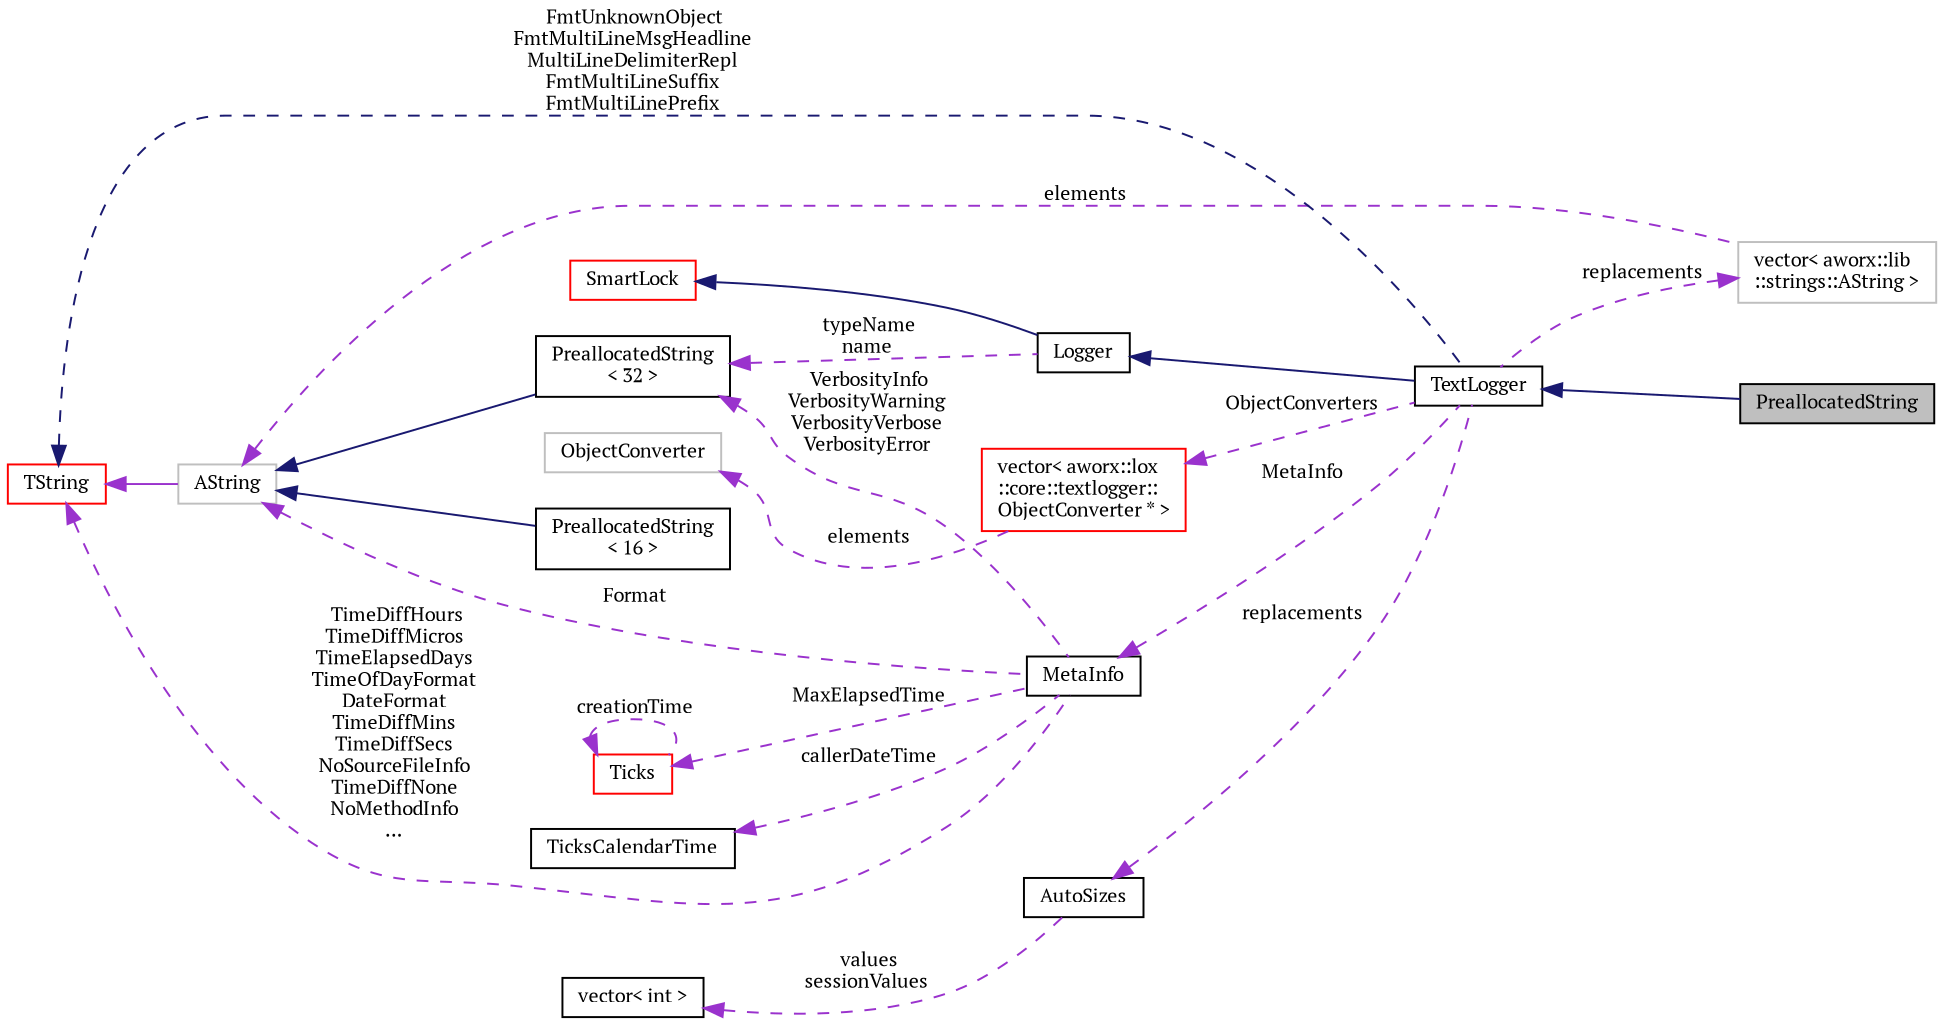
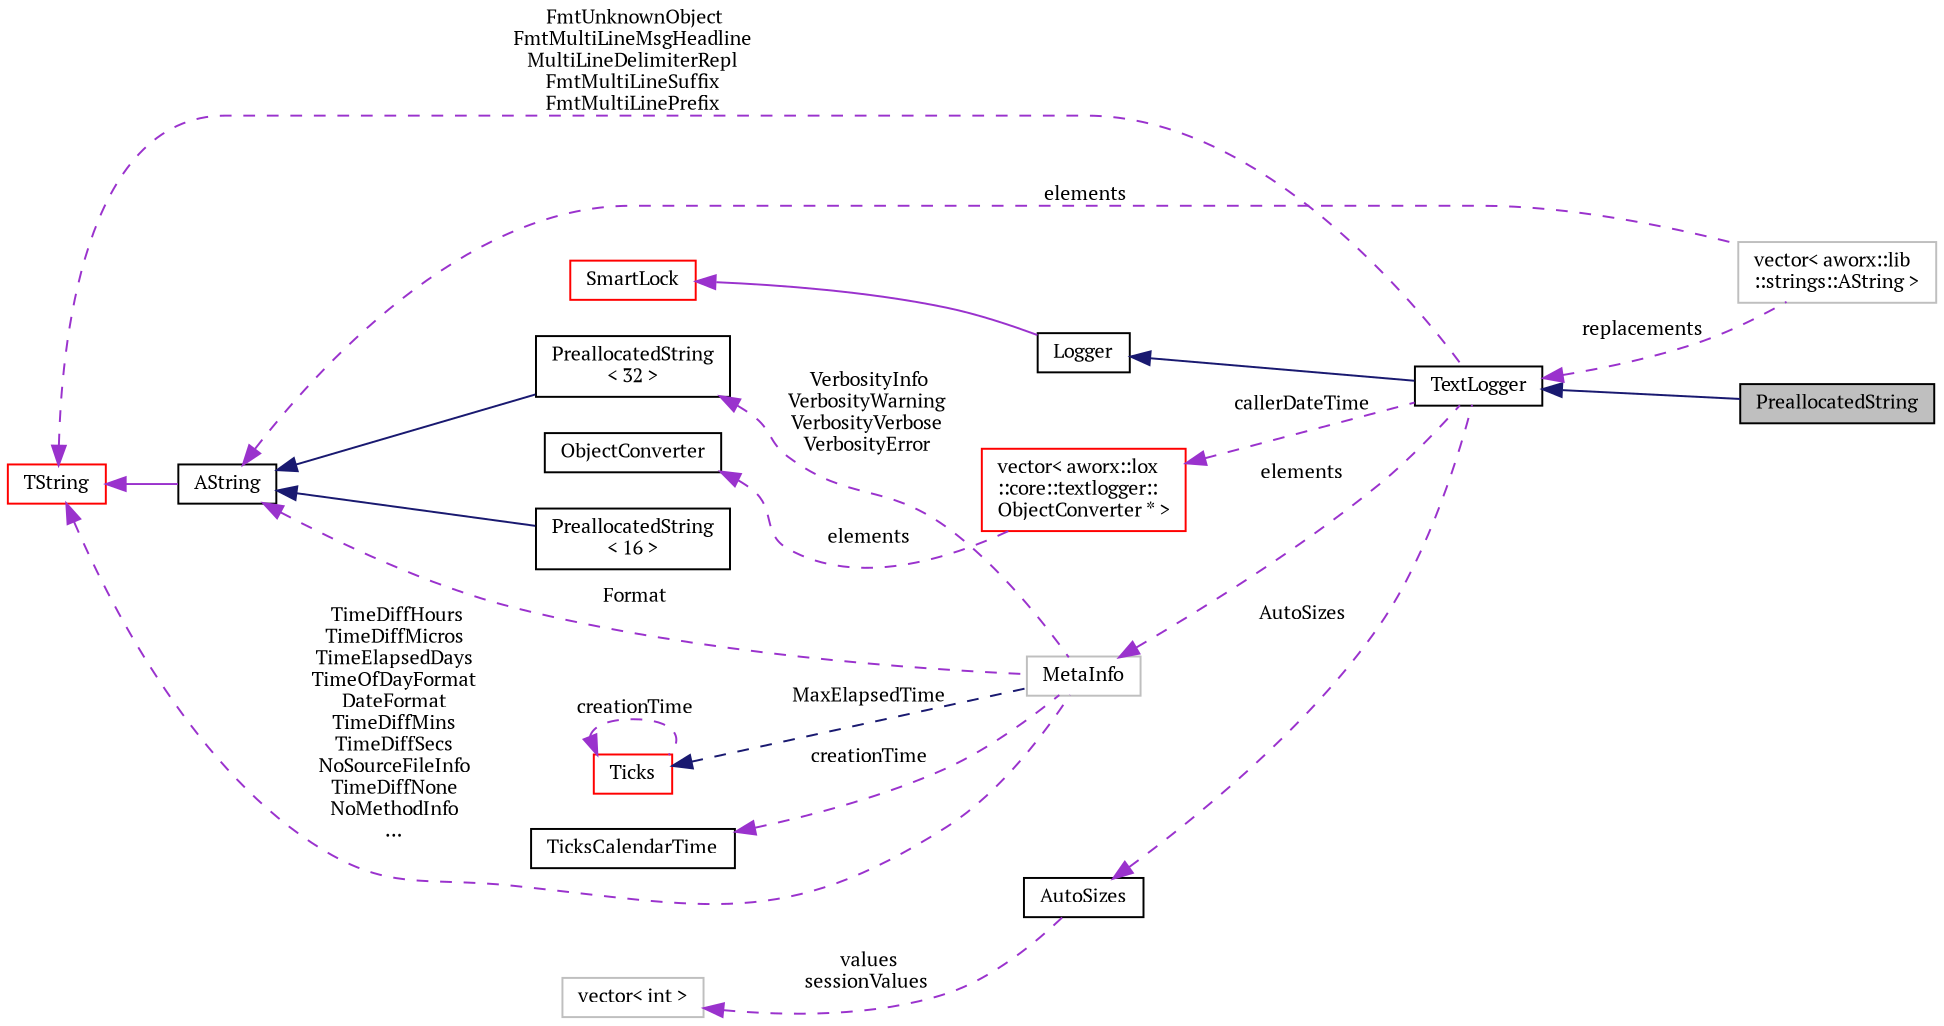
edge "TextLogger" -> "TString": color midnightblue -> darkorchid3
edge "Logger" -> "SmartLock": color midnightblue -> darkorchid3
edge "TextLogger" -> "vector< aworx::lib ::strings::AString >": reversed
edge "Logger" -> "PreallocatedString < 32 >": removed, label "typeName name"
edge "TextLogger" -> "vector< aworx::lox ::core::textlogger:: ObjectConverter * >": label " ObjectConverters" -> " callerDateTime"
node "ObjectConverter": color grey75 -> black
edge "TextLogger" -> "MetaInfo": label " MetaInfo" -> " elements"
node "AString": color grey75 -> black
edge "TextLogger" -> "AutoSizes": label " replacements" -> " AutoSizes"
node "MetaInfo": color black -> grey75
edge "MetaInfo" -> "Ticks": color darkorchid3 -> midnightblue
edge "MetaInfo" -> "TicksCalendarTime": label " callerDateTime" -> " creationTime"
node "vector< int >": color black -> grey75
